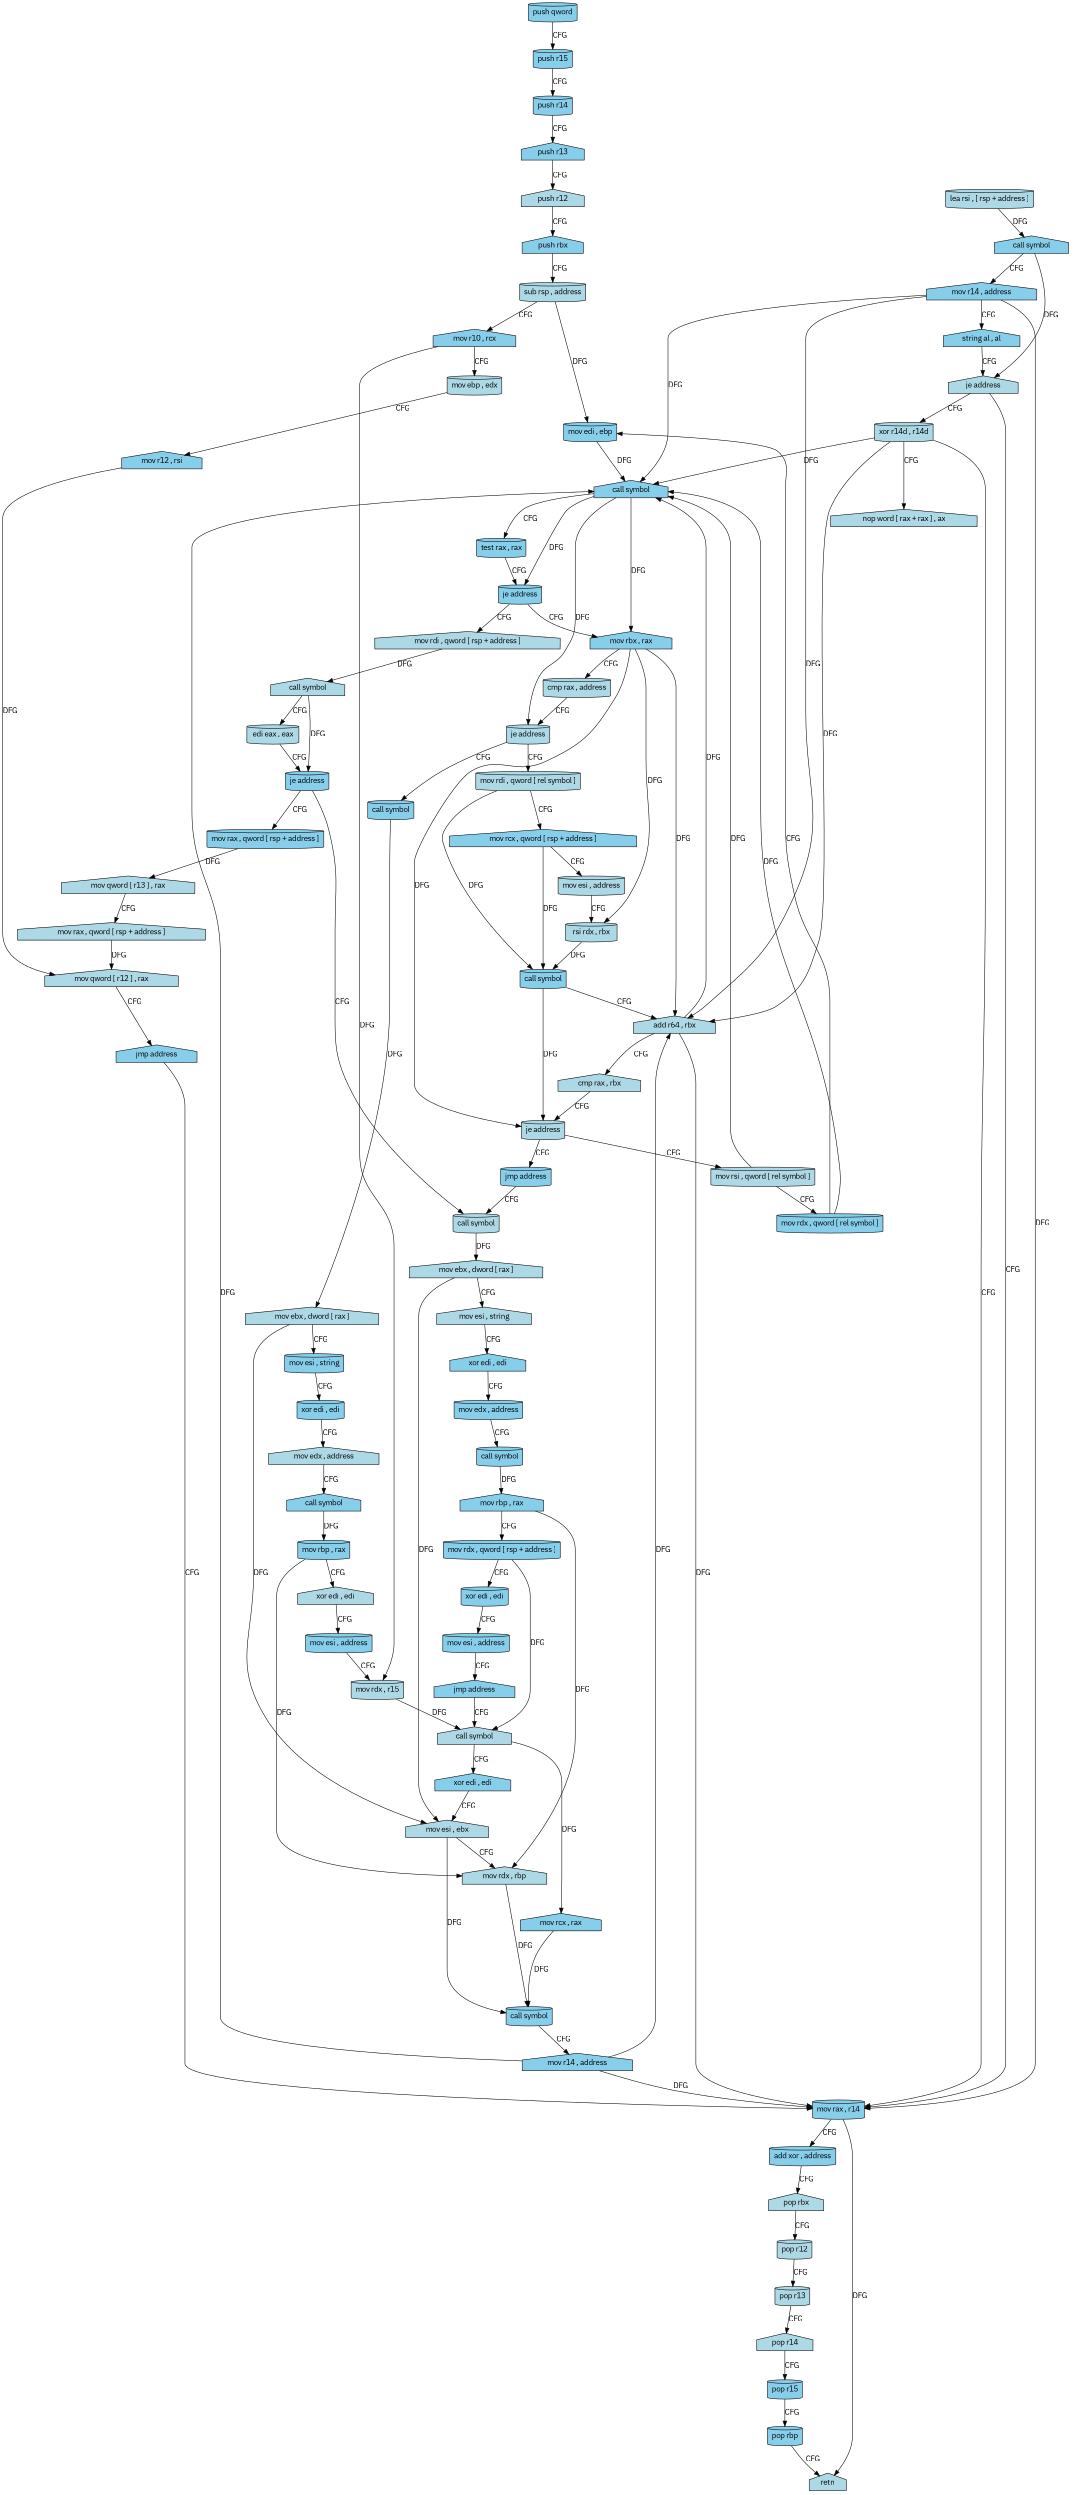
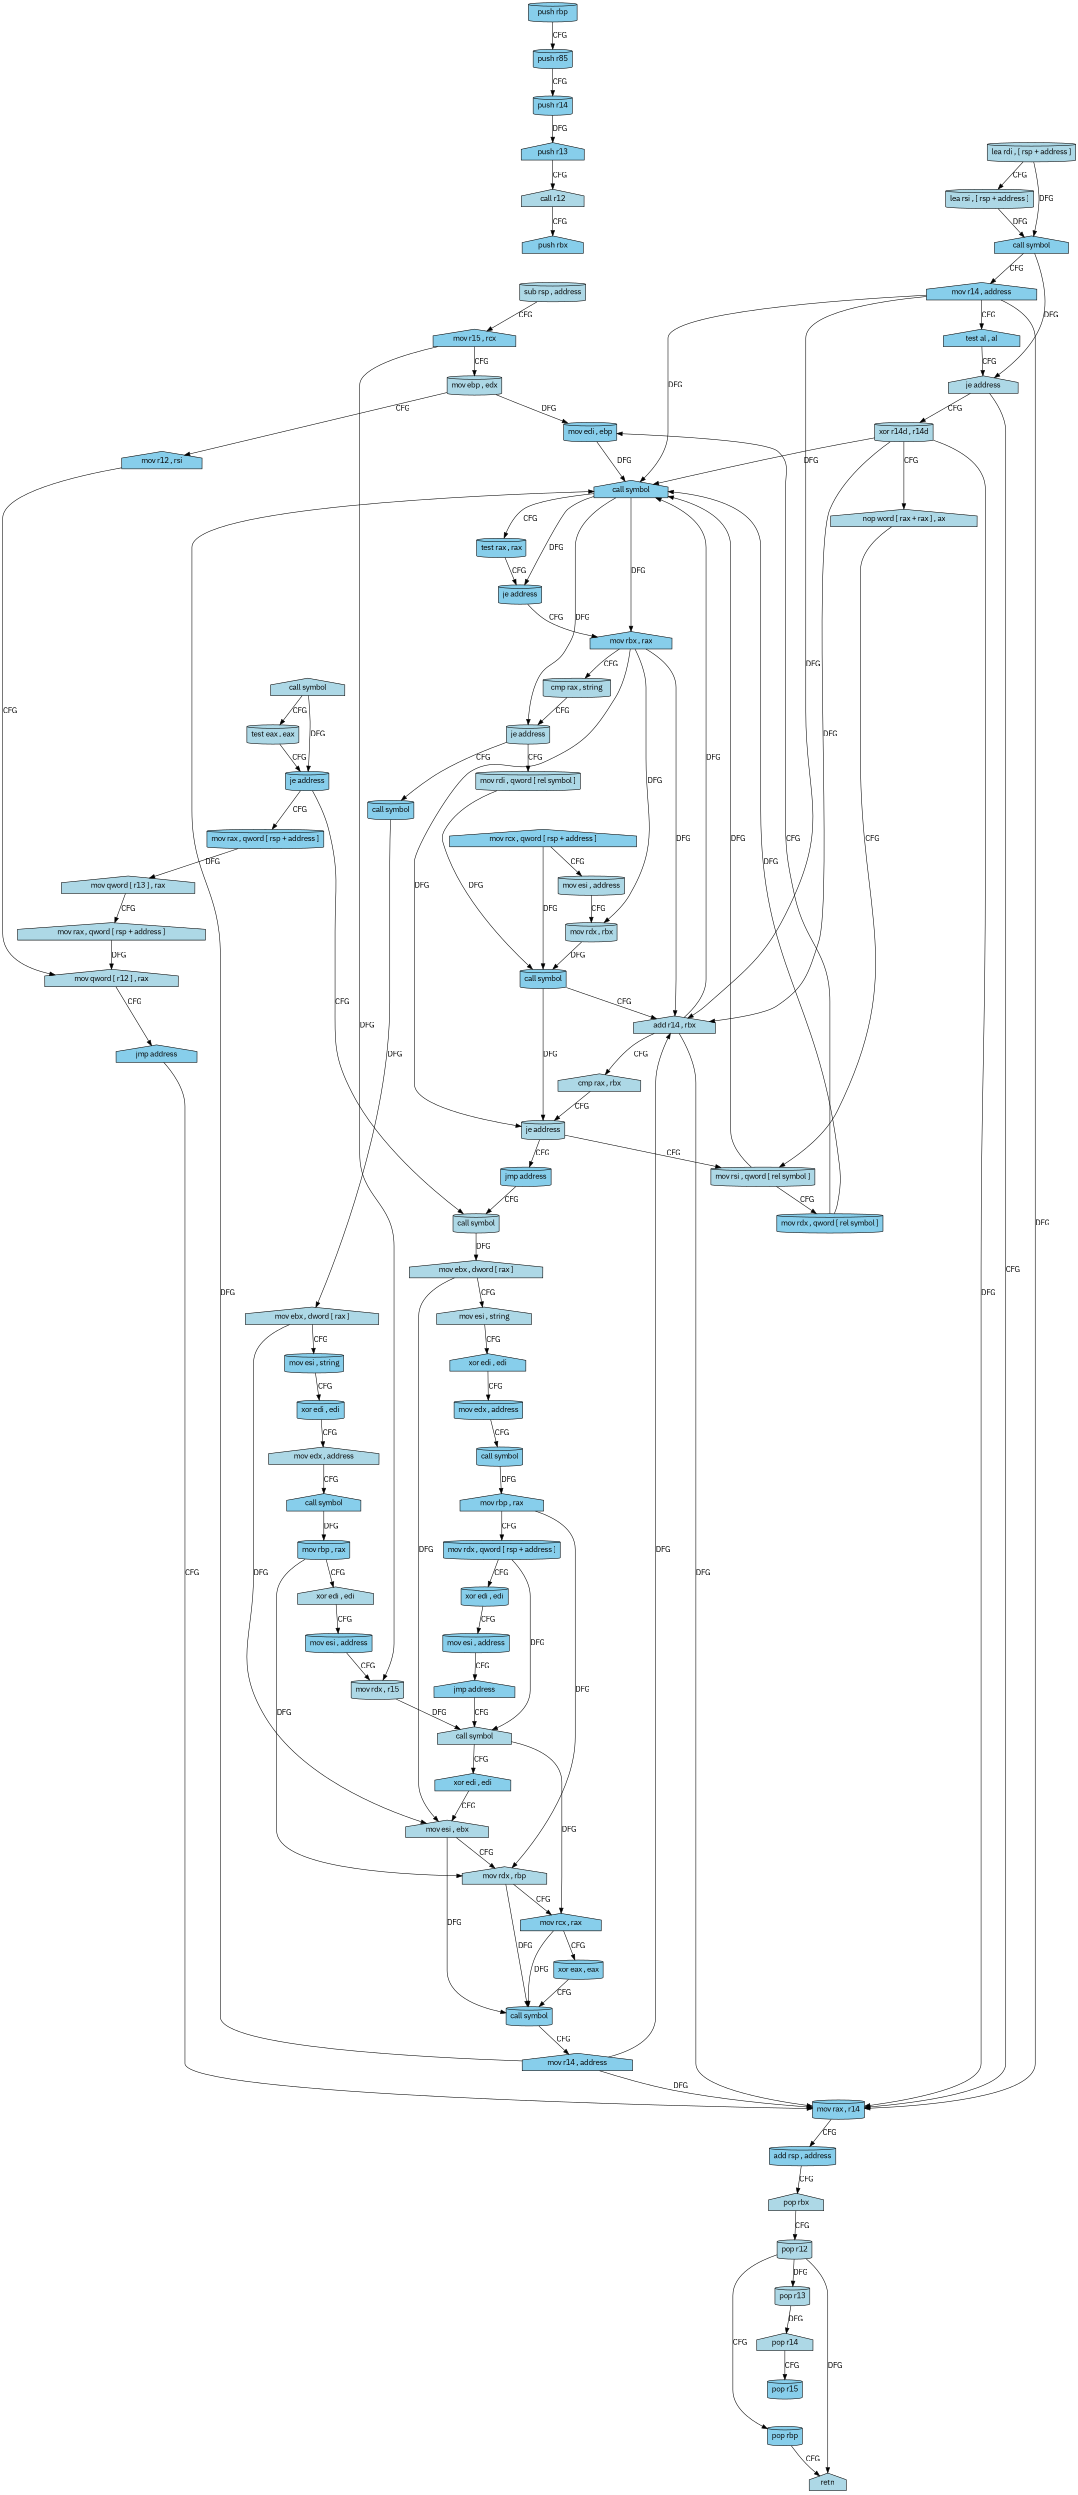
node "push qword": label "push qword" -> "push rbp"
node "push r15": label "push r15" -> "push r85"
edge "push r14" -> "push r13": label "CFG" -> "DFG"
node "lea rdi , [ rsp + address ]": added
node "push r12": label "push r12" -> "call r12"
edge "push rbx" -> "sub rsp , address": removed, label "CFG"
node "mov r10 , rcx": label "mov r10 , rcx" -> "mov r15 , rcx"
node "string al , al": label "string al , al" -> "test al , al"
edge "sub rsp , address" -> "mov edi , ebp": now "mov ebp , edx" -> "mov edi , ebp"
node "mov rdi , qword [ rsp + address ]": removed
node "cmp rax , address": label "cmp rax , address" -> "cmp rax , string"
edge "mov r12 , rsi" -> "mov qword [ r12 ] , rax": label "DFG" -> "CFG"
node "edi eax , eax": label "edi eax , eax" -> "test eax , eax"
edge "mov rdi , qword [ rel symbol ]" -> "mov rcx , qword [ rsp + address ]": removed, label "CFG"
edge "nop word [ rax + rax ] , ax" -> "mov rsi , qword [ rel symbol ]": added, label "CFG"
node "rsi rdx , rbx": label "rsi rdx , rbx" -> "mov rdx , rbx"
node "add r64 , rbx": label "add r64 , rbx" -> "add r14 , rbx"
edge "xor r14d , r14d" -> "mov rax , r14": label "CFG" -> "DFG"
edge "mov rdx , rbp" -> "mov rcx , rax": added, label "CFG"
node "xor eax , eax": added
node "add xor , address": label "add xor , address" -> "add rsp , address"
edge "pop r12" -> "pop r13": label "CFG" -> "DFG"
edge "mov rax , r14" -> "retn": now "pop r12" -> "retn"
edge "pop r13" -> "pop r14": label "CFG" -> "DFG"
edge "pop r15" -> "pop rbp": now "pop r12" -> "pop rbp"
